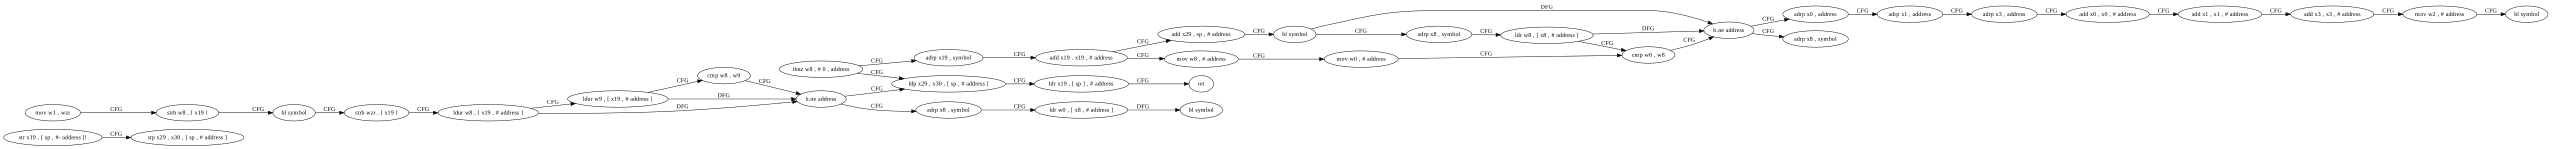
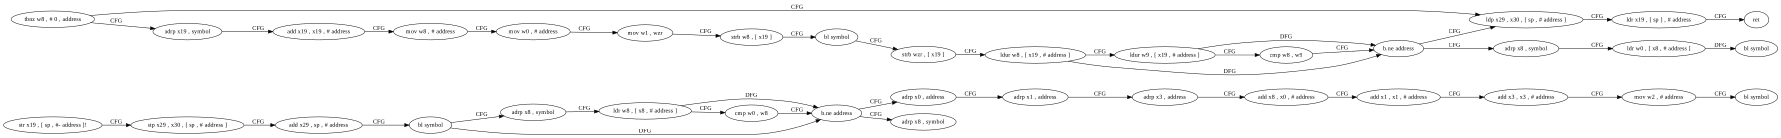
node "add x0 , x0 , # address": label "add x0 , x0 , # address" -> "add x8 , x0 , # address"
edge "add x19 , x19 , # address" -> "add x29 , sp , # address": now "stp x29 , x30 , [ sp , # address ]" -> "add x29 , sp , # address"
edge "mov w0 , # address" -> "cmp w0 , w8": now "mov w0 , # address" -> "mov w1 , wzr"
